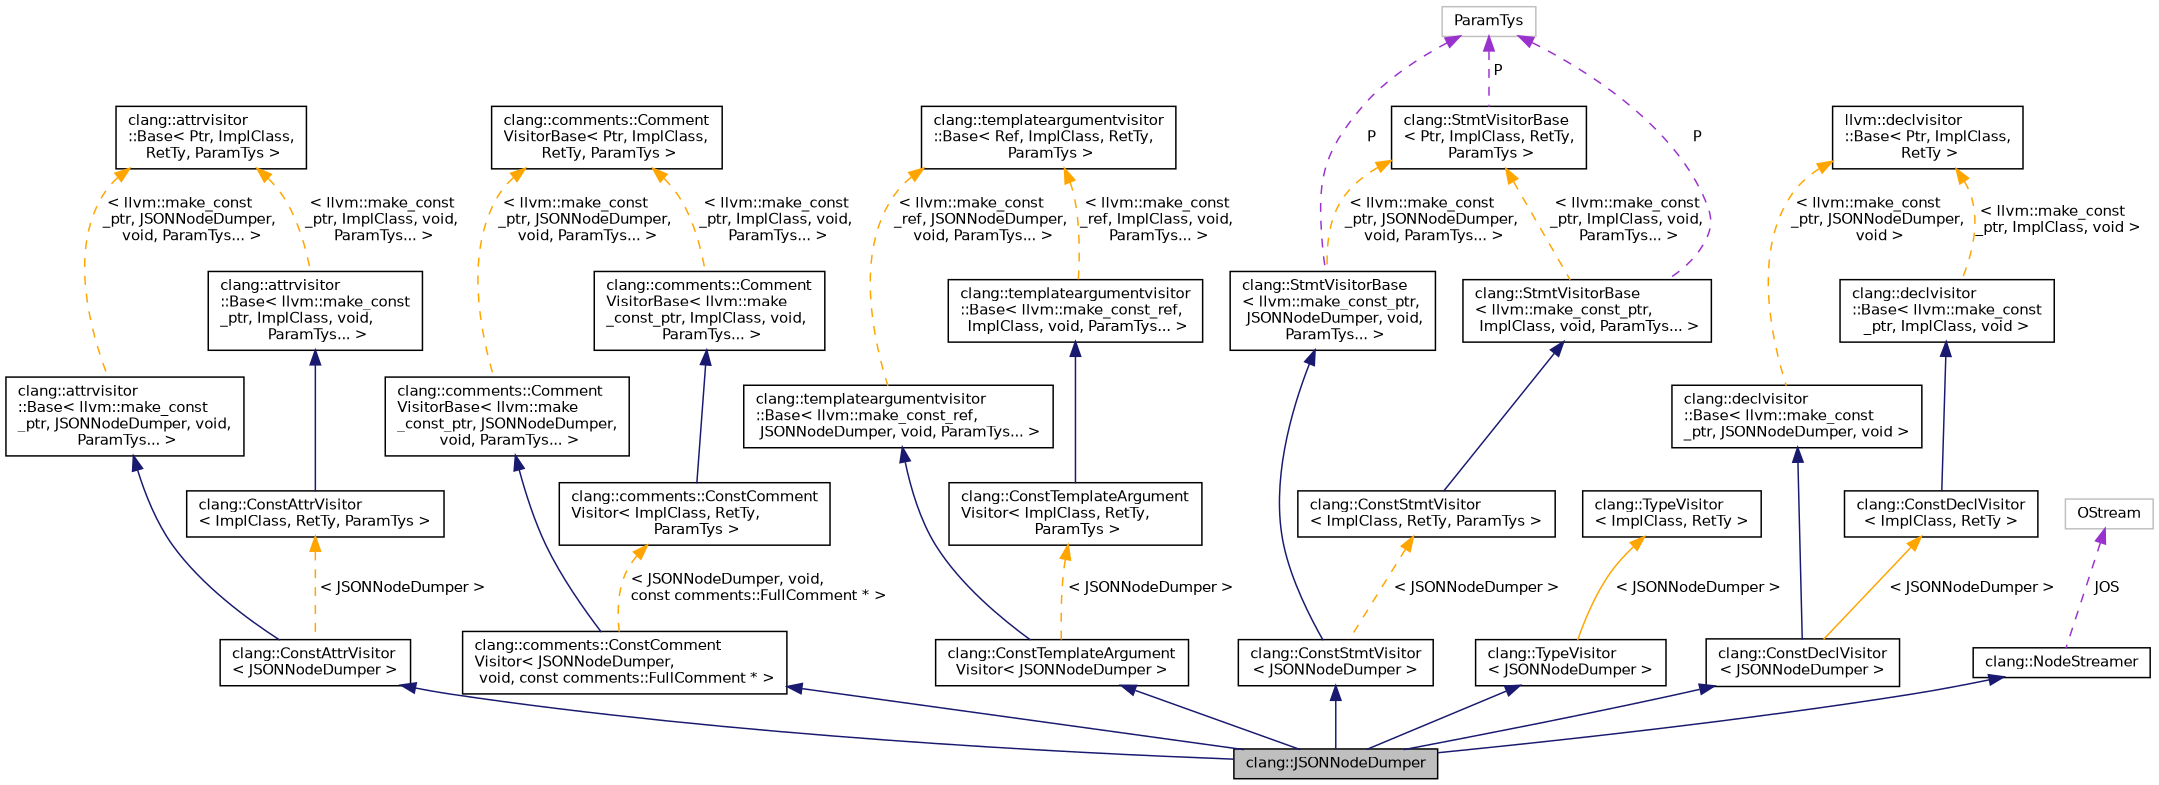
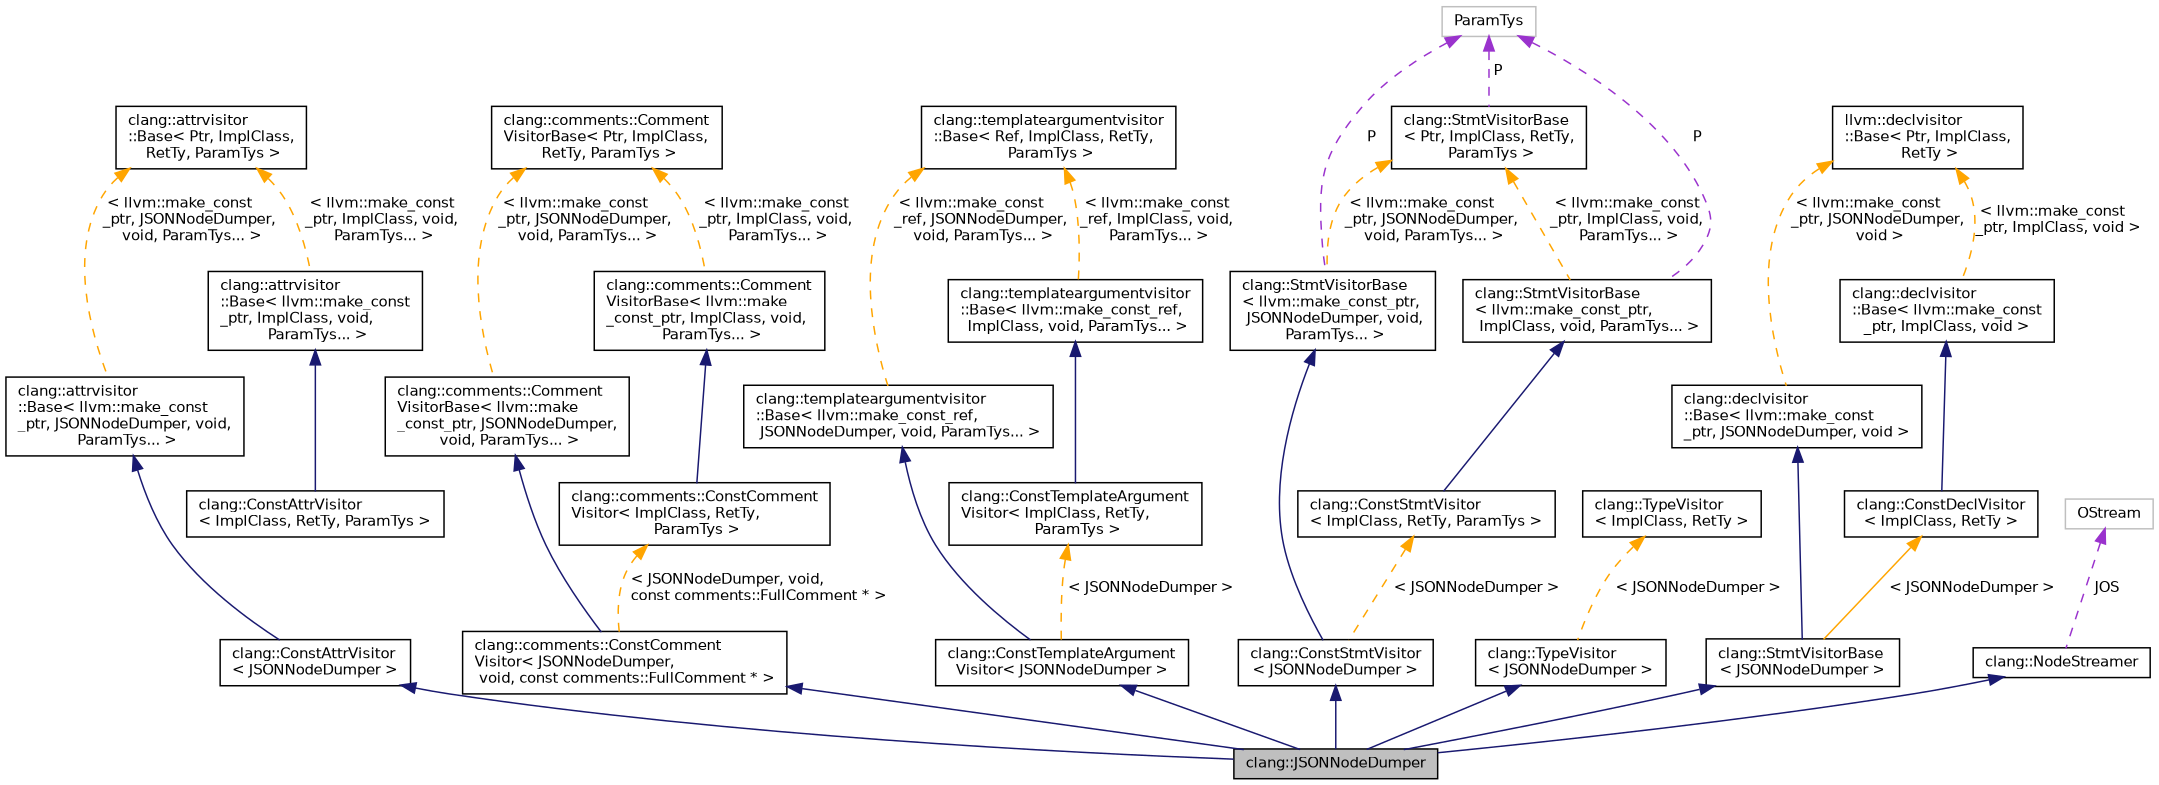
edge "clang::TypeVisitor < JSONNodeDumper >" -> "clang::TypeVisitor < ImplClass, RetTy >": style solid -> dashed
edge "clang::ConstAttrVisitor < JSONNodeDumper >" -> "clang::ConstAttrVisitor < ImplClass, RetTy, ParamTys >": removed, label "< JSONNodeDumper >"
node "clang::ConstDeclVisitor < JSONNodeDumper >": label "clang::ConstDeclVisitor < JSONNodeDumper >" -> "clang::StmtVisitorBase < JSONNodeDumper >"
